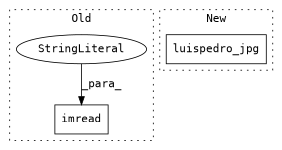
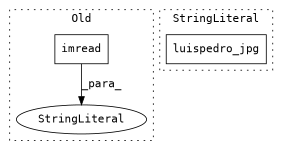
cluster "New": label "New" -> "StringLiteral"
edge "StringLiteral" -> "imread": reversed
